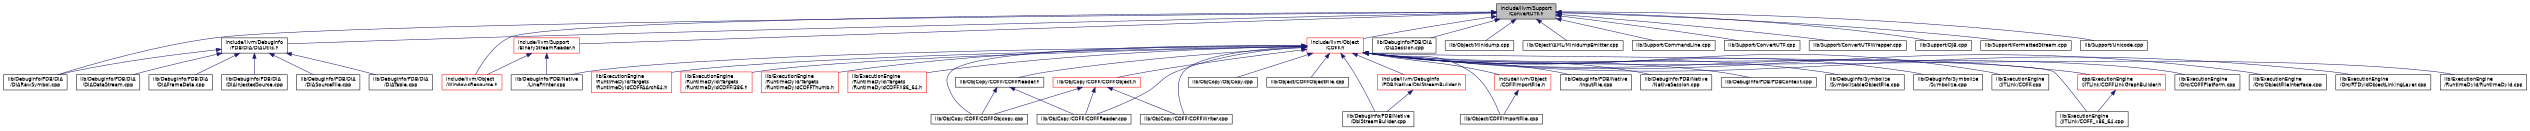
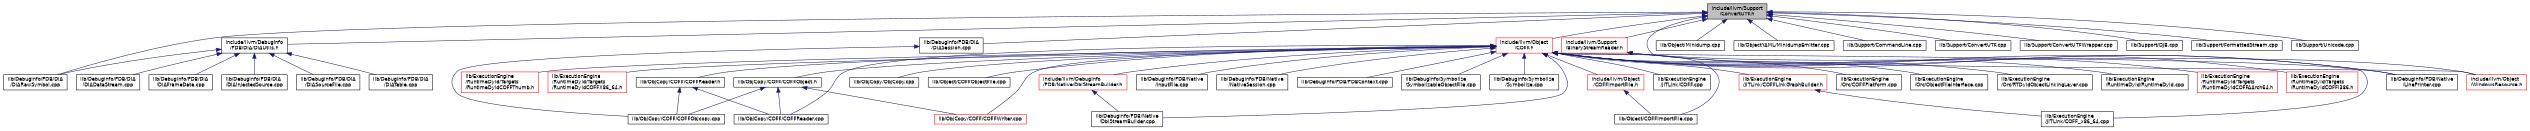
edge "lib/ObjCopy/COFF/COFFObjcopy.cpp" -> "include/llvm/Object /COFF.h": now "lib/ObjCopy/COFF/COFFObjcopy.cpp" -> "lib/DebugInfo/PDB/DIA /DIASession.cpp"
node "lib/ObjCopy/COFF/COFFObject.h": color red -> black
node "cpp/ExecutionEngine /JITLink/COFFLinkGraphBuilder.h": label "cpp/ExecutionEngine /JITLink/COFFLinkGraphBuilder.h" -> "lib/ExecutionEngine /JITLink/COFFLinkGraphBuilder.h"
node "lib/ObjCopy/COFF/COFFWriter.cpp": color black -> red
